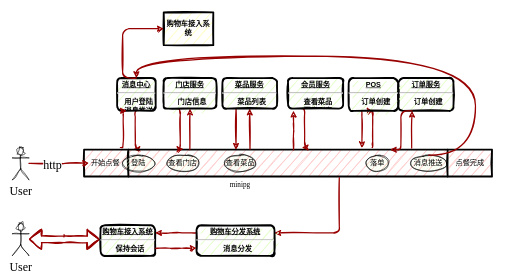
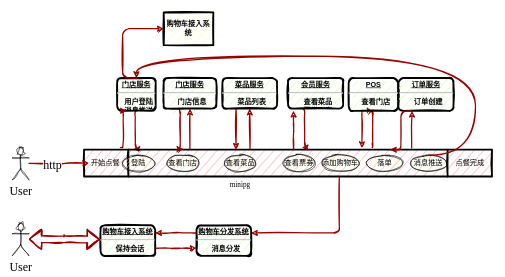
node "消息中心 用户登陆 消息推送": label "消息中心 用户登陆 消息推送" -> "门店服务 用户登陆 消息推送"
node "POS 订单创建": label "POS 订单创建" -> "POS 查看门店"
node "查看票券": added
node "添加购物车": added
node "落单": size 24x16 -> 39x16
node "购物车分发系统 消息分发": size 78x31 -> 55x31
